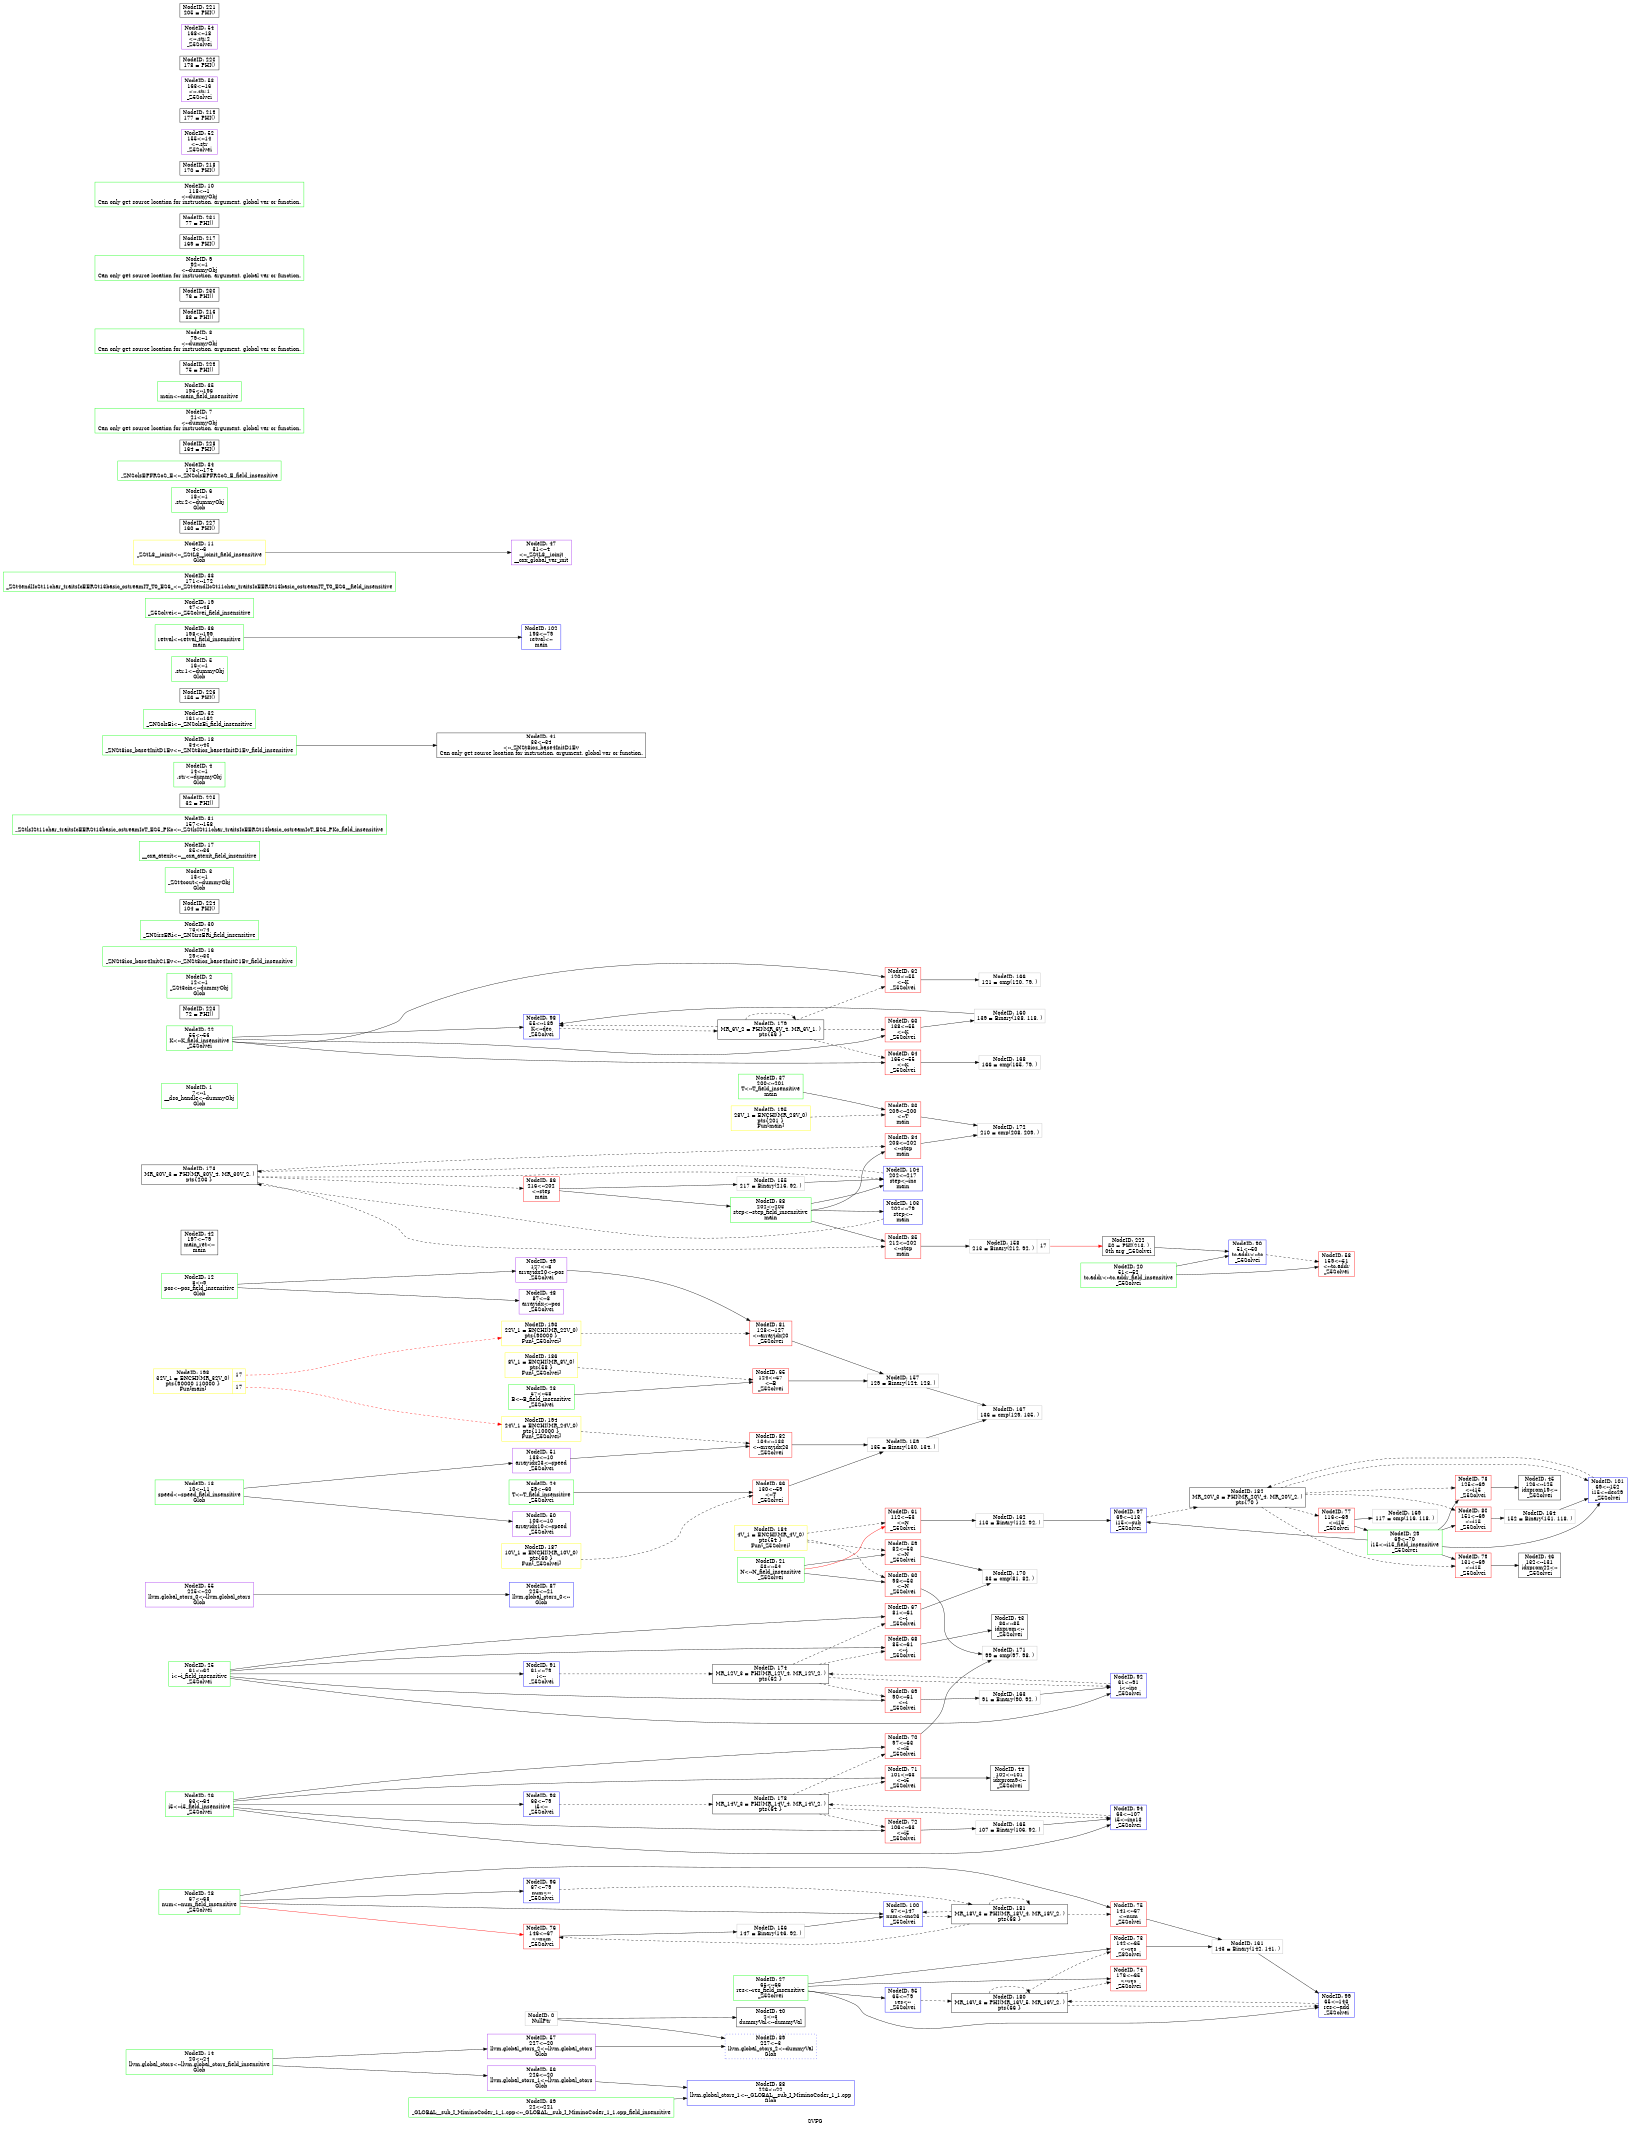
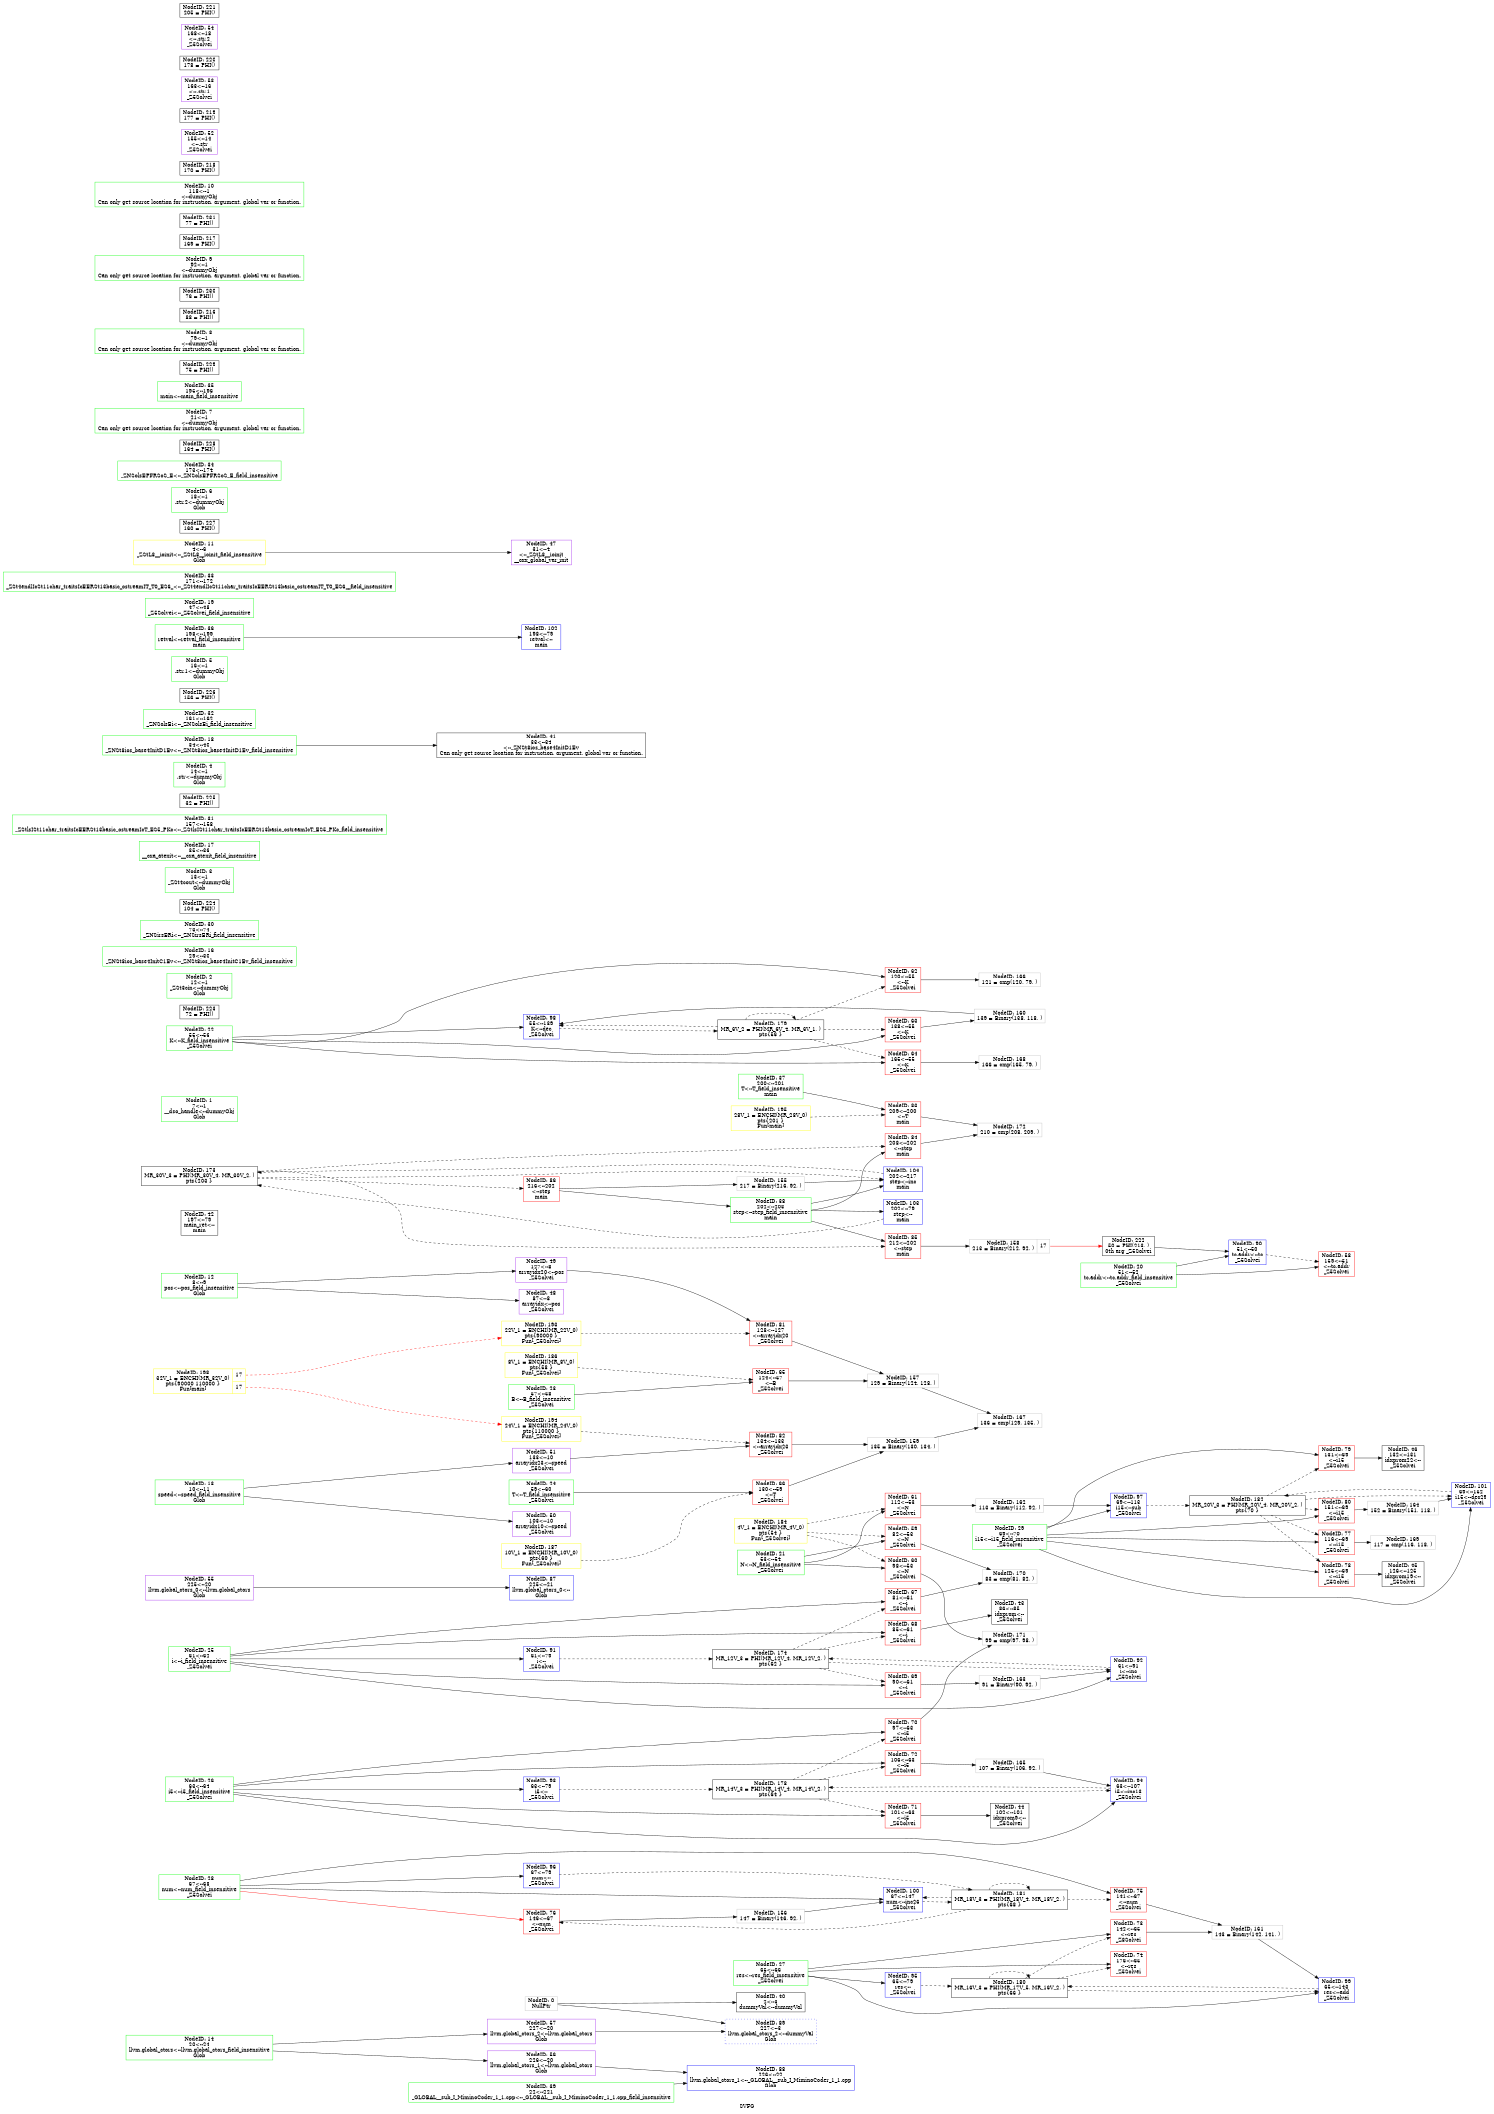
edge "NodeID: 77" -> "NodeID: 29": reversed
edge "NodeID: 21" -> "NodeID: 61": color red -> black
node "NodeID: 180": text "MR_16V_3 = PHI(MR_16V_5, MR_16V_2, )" -> "MR_16V_3 = PHI(MR_17V_5, MR_16V_2, )"
